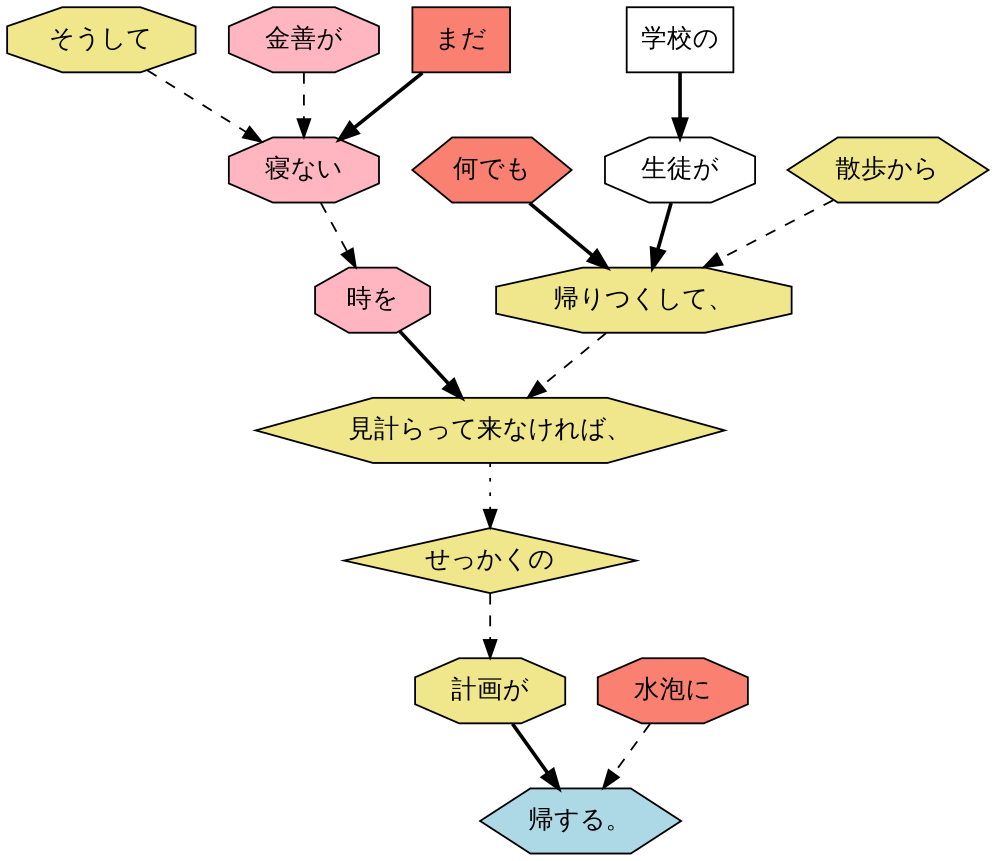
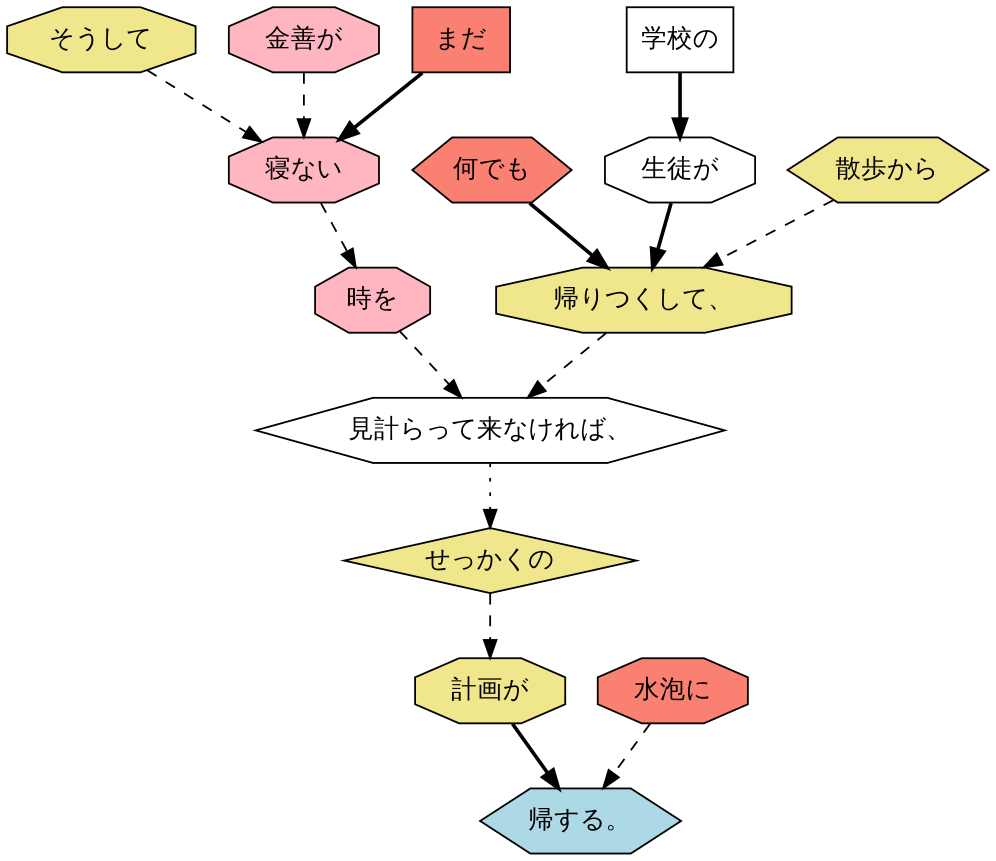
edge "時を" -> "見計らって来なければ、": style bold -> dashed
node "見計らって来なければ、": fillcolor khaki -> white
